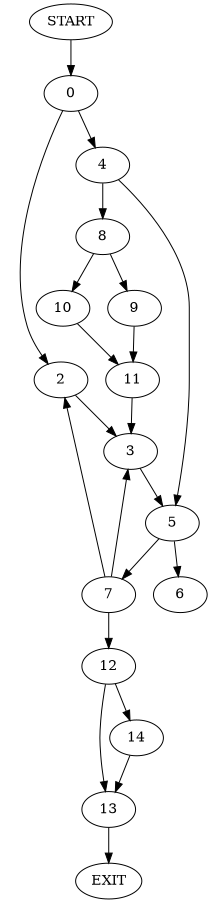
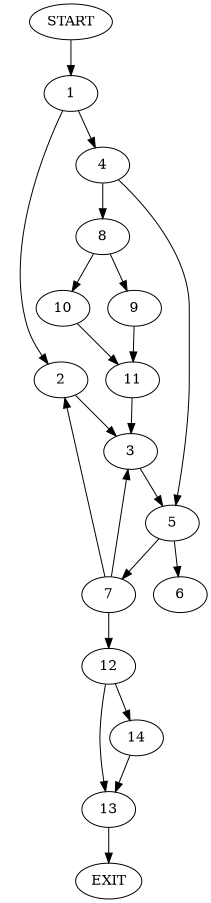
node "0": label "0" -> "1"
